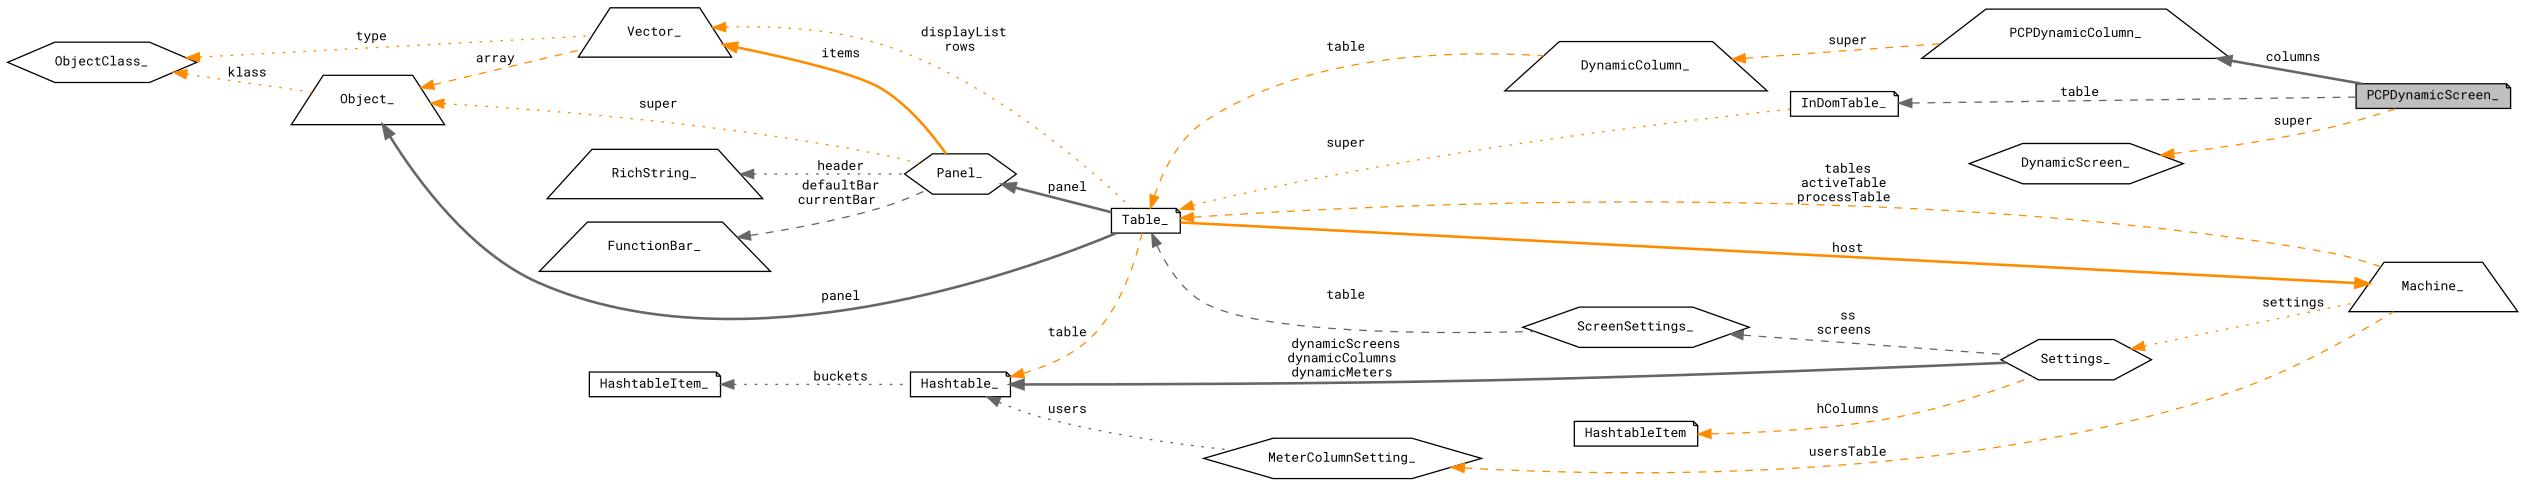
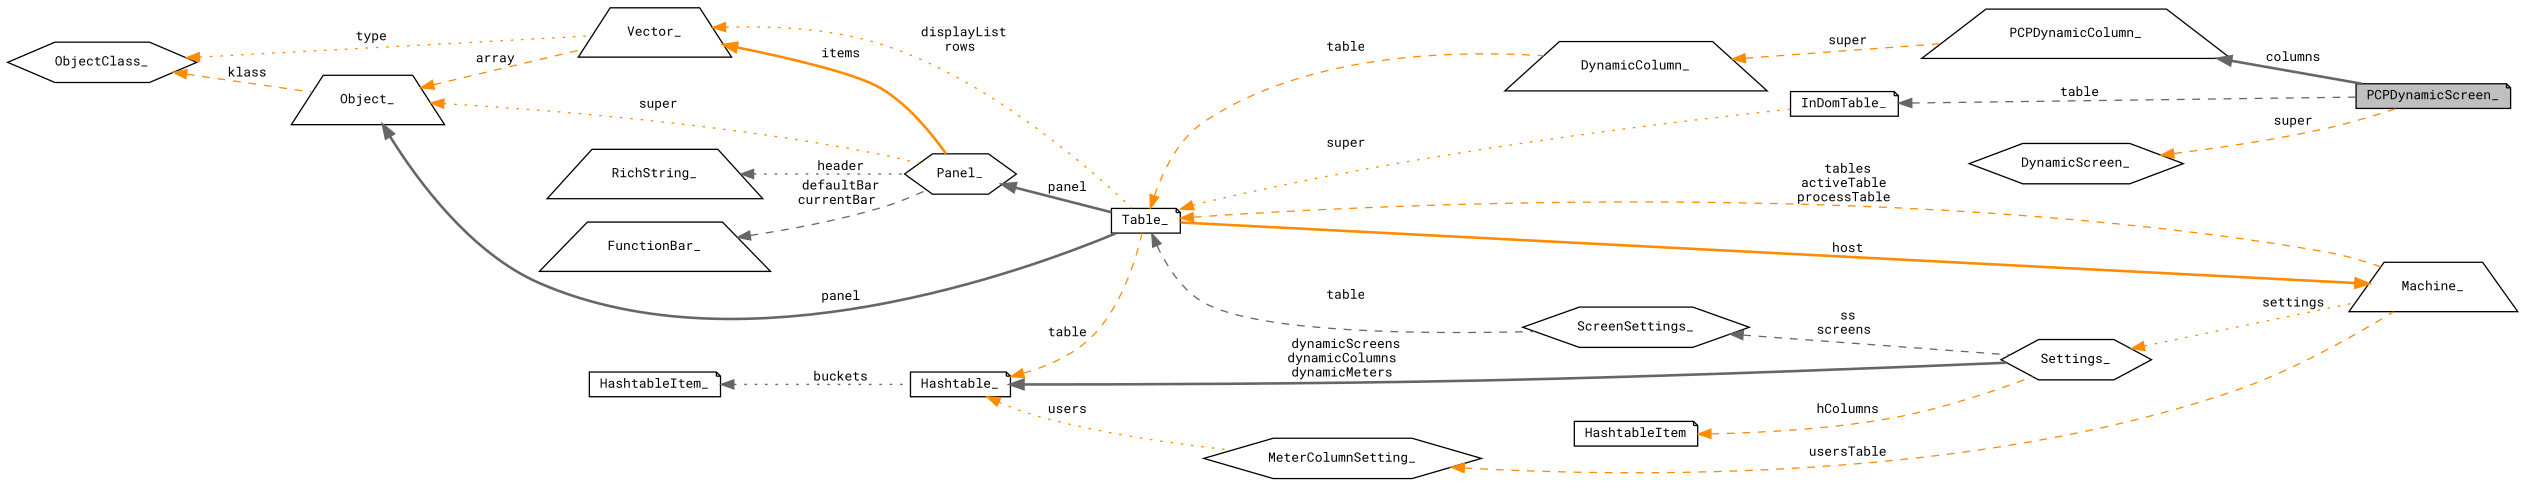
edge "Object_" -> "ObjectClass_": style dotted -> dashed
edge "MeterColumnSetting_" -> "Hashtable_": color gray40 -> darkorange
